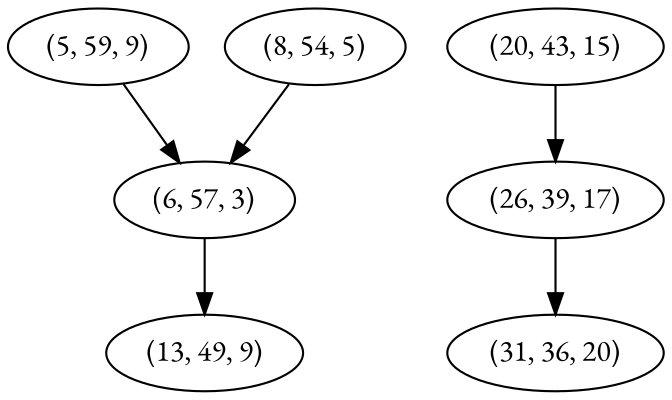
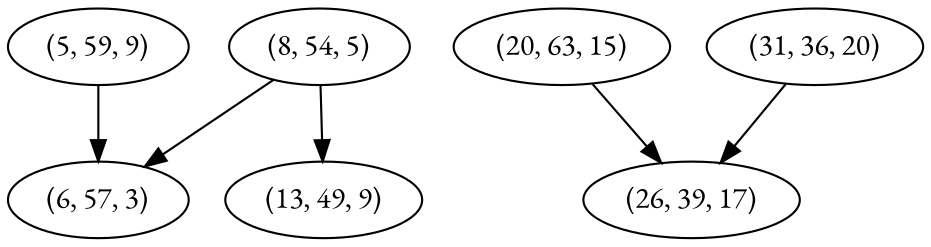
node "(20, 43, 15)": label "(20, 43, 15)" -> "(20, 63, 15)"
edge "(6, 57, 3)" -> "(13, 49, 9)": now "(8, 54, 5)" -> "(13, 49, 9)"
edge "(26, 39, 17)" -> "(31, 36, 20)": reversed
